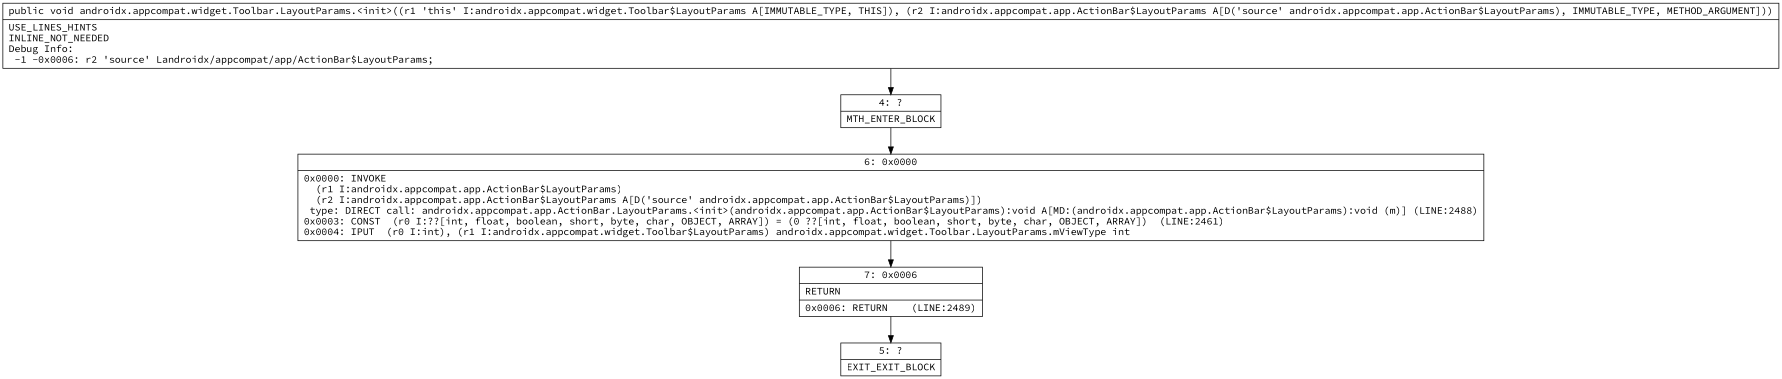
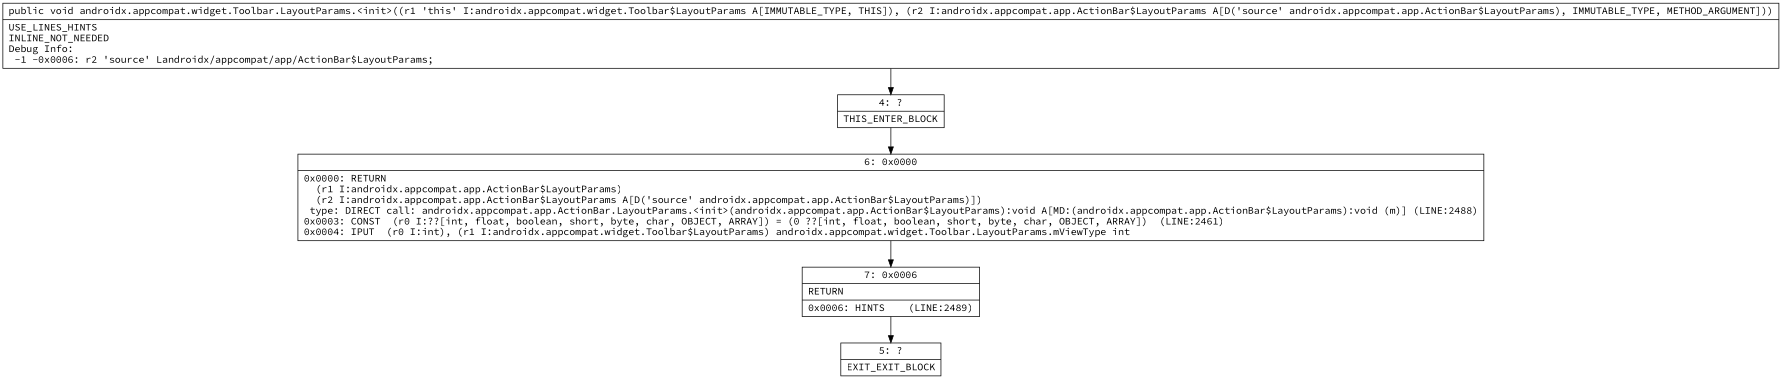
node "4: ?": text "MTH_ENTER_BLOCK" -> "THIS_ENTER_BLOCK"
node "6: 0x0000": text "0x0000: INVOKE" -> "0x0000: RETURN"
node "7: 0x0006": text "0x0006: RETURN    (LINE:2489)" -> "0x0006: HINTS    (LINE:2489)"
